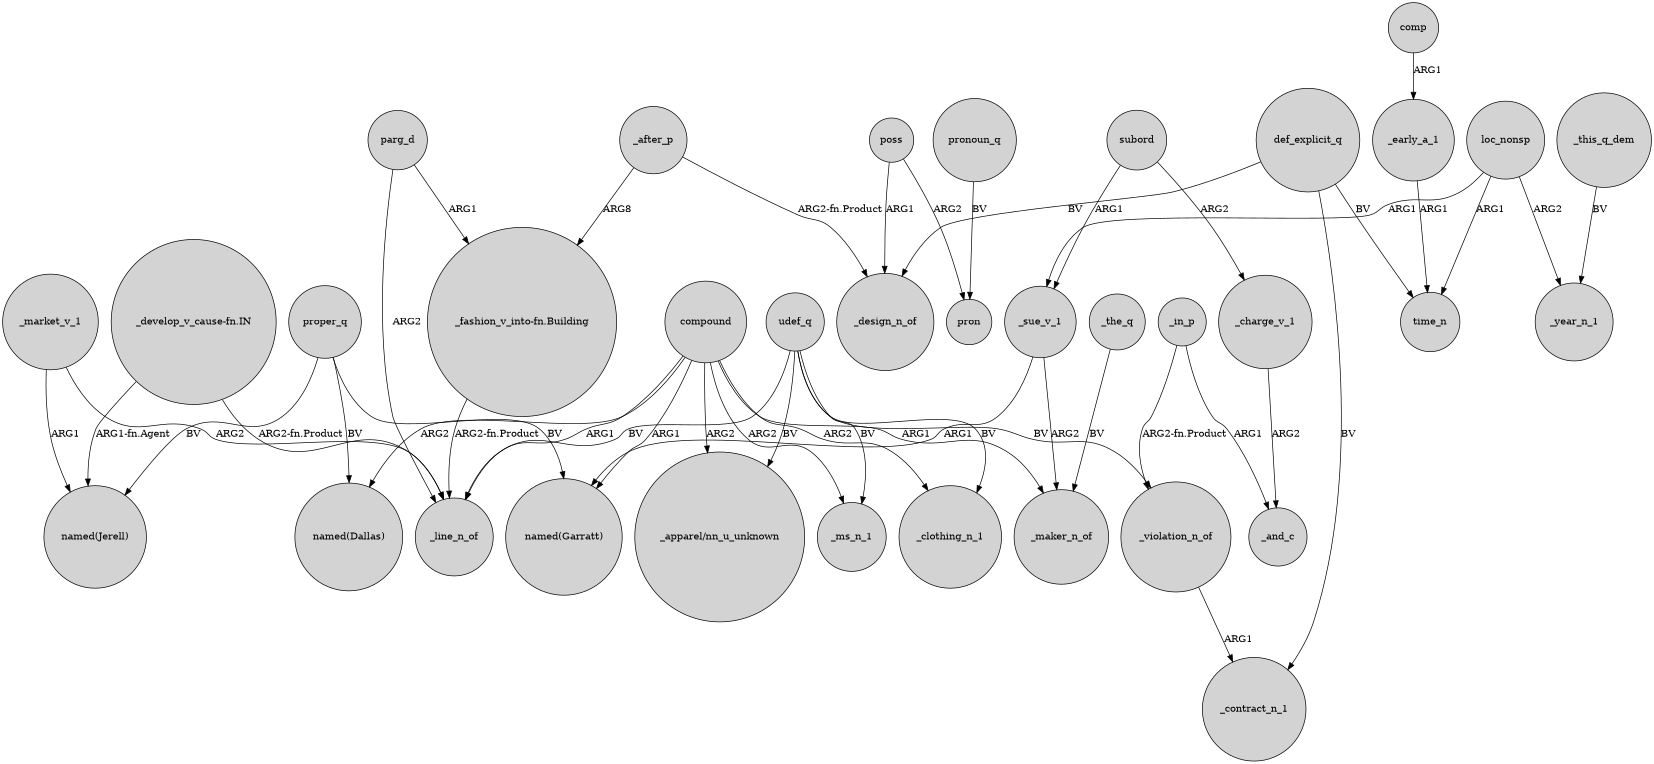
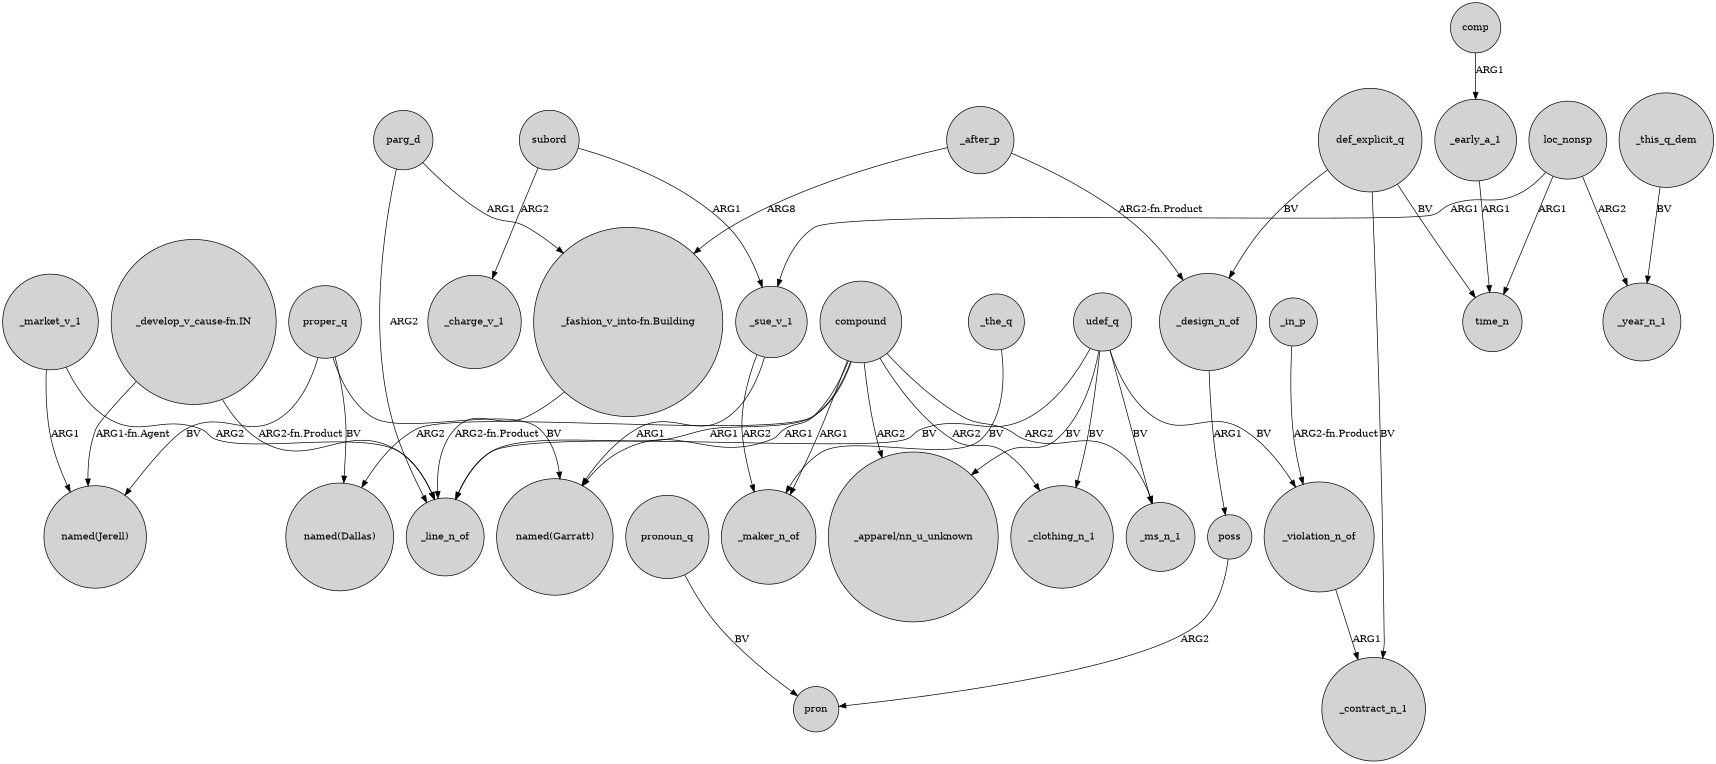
edge "poss" -> "_design_n_of": reversed
node "_and_c": removed
